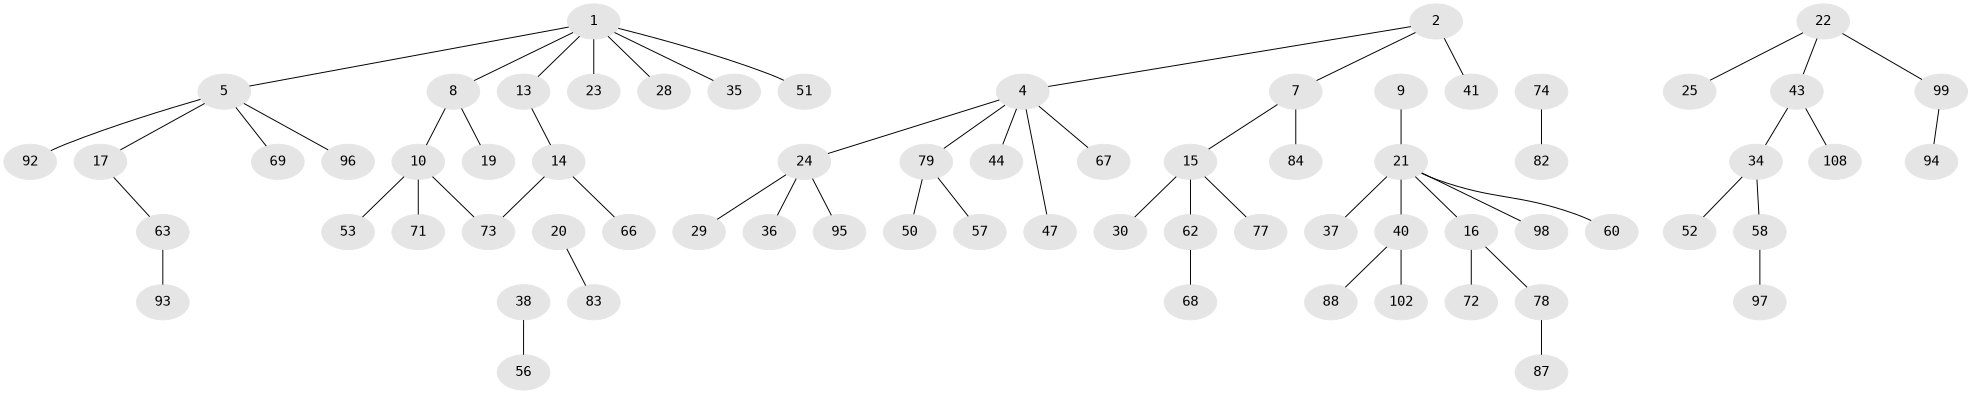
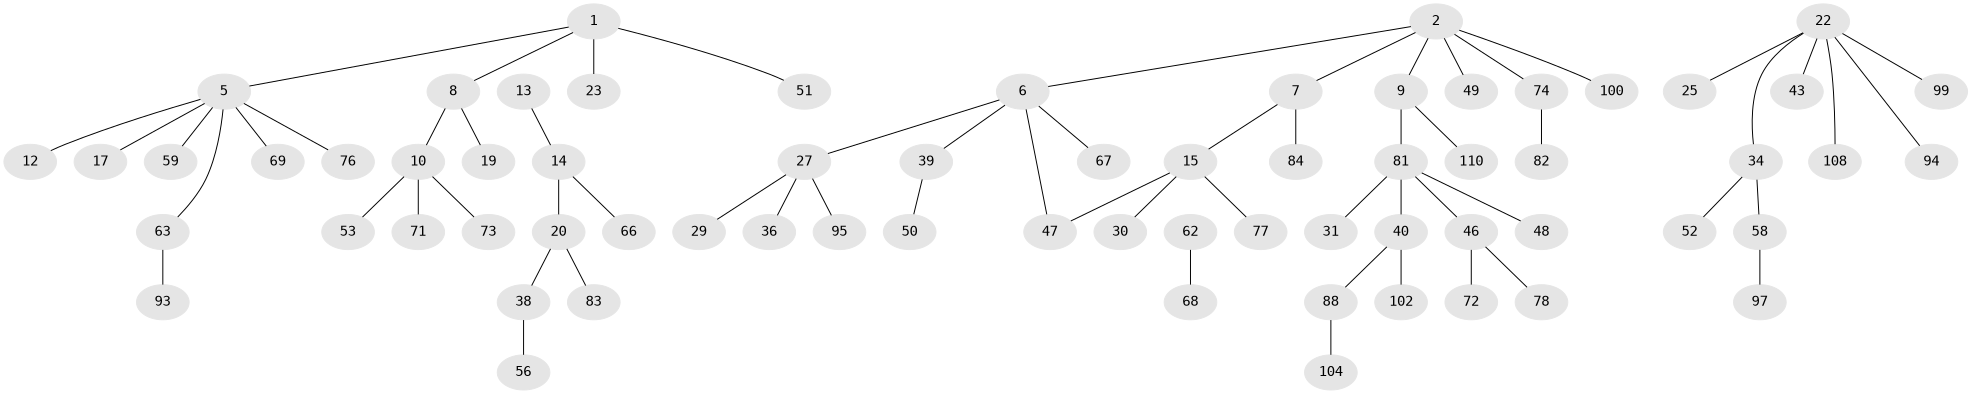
edge "1" -- "13": removed
edge "2" -- "9": added
edge "2" -- "74": added
node "28": removed
node "35": removed
node "4": label "4" -> "6"
node "41": label "41" -> "49"
node "100": added
edge "43" -- "34": now "22" -- "34"
edge "43" -- "108": now "22" -- "108"
edge "99" -- "94": now "22" -- "94"
node "92": label "92" -> "12"
node "59": added
node "96": label "96" -> "76"
node "24": label "24" -> "27"
node "79": label "79" -> "39"
node "44": removed
node "21": label "21" -> "81"
node "110": added
edge "17" -- "63": now "5" -- "63"
edge "14" -- "73": now "14" -- "20"
edge "15" -- "62": now "15" -- "47"
node "57": removed
node "37": label "37" -> "31"
node "16": label "16" -> "46"
node "98": label "98" -> "48"
node "60": removed
edge "20" -- "38": added
node "104": added
node "87": removed
